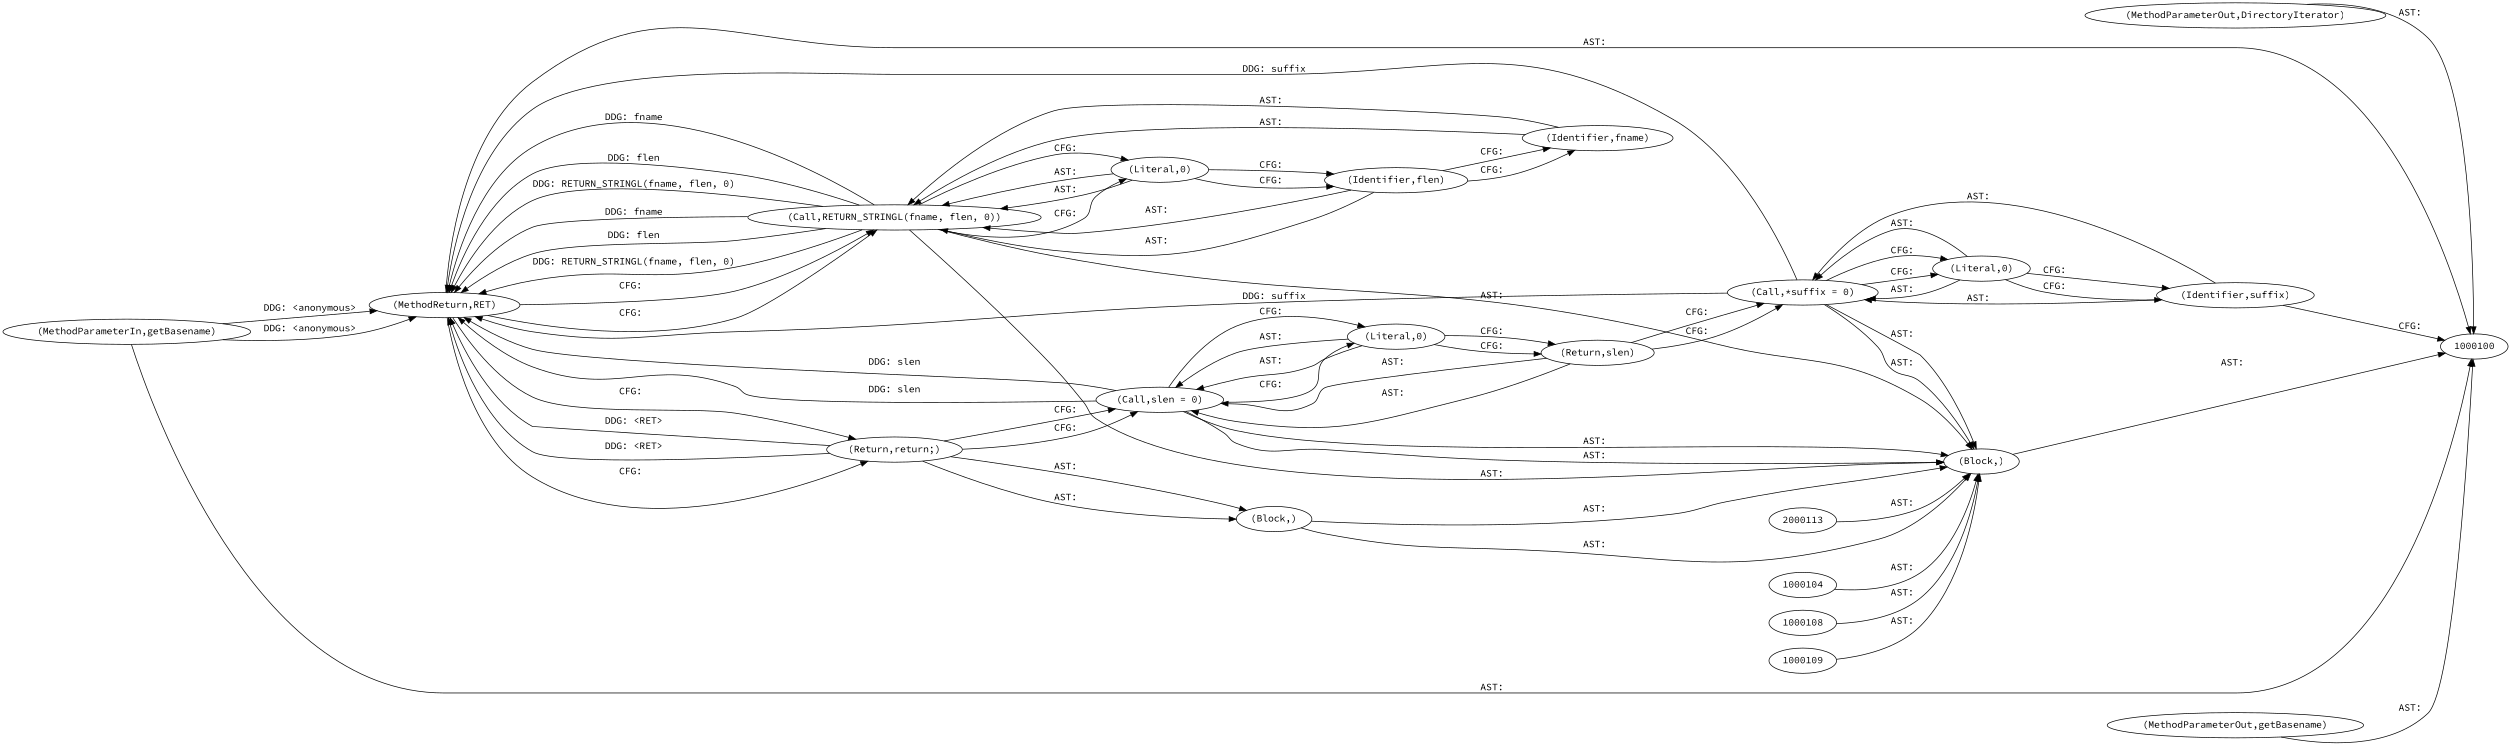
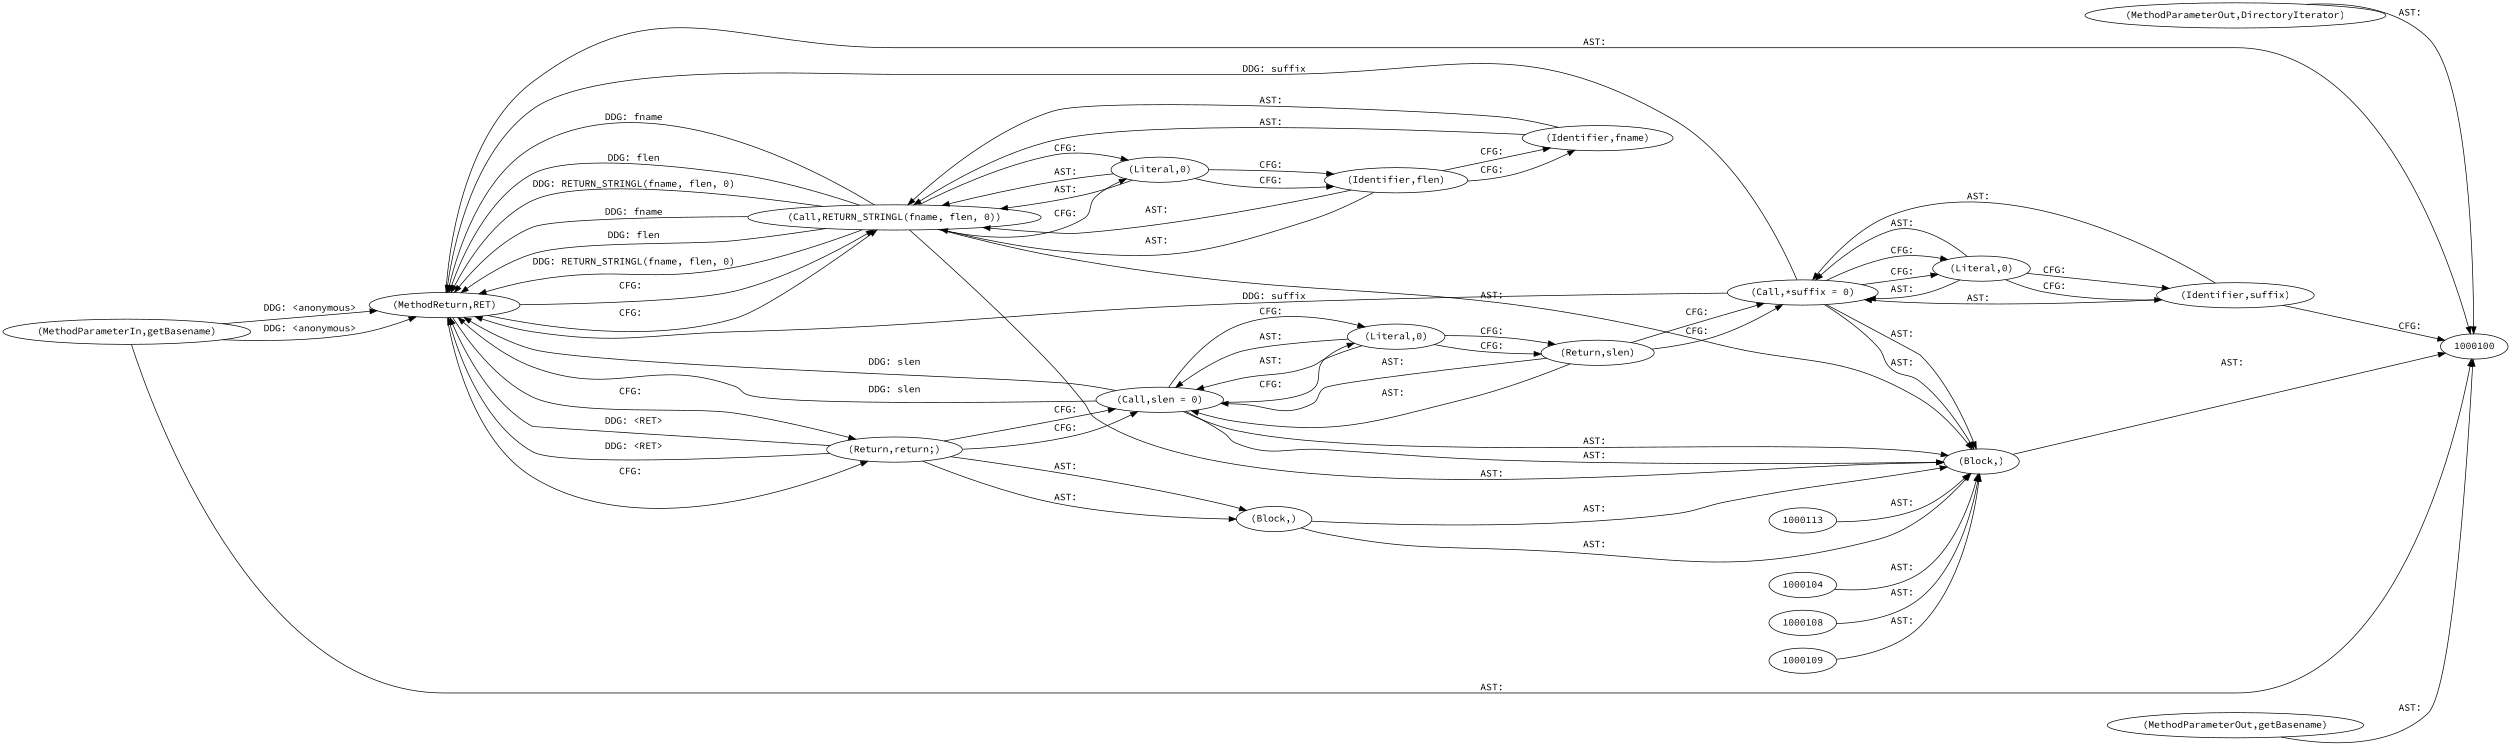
node "2000113": label "2000113" -> "1000113"
